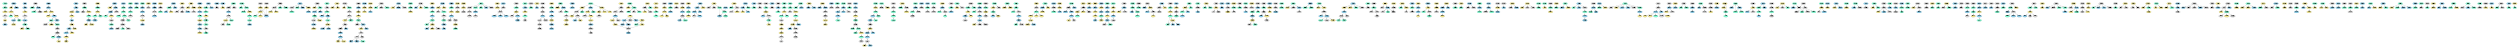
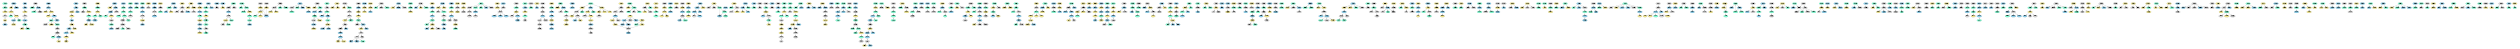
node "3363-": fillcolor skyblue -> khaki
